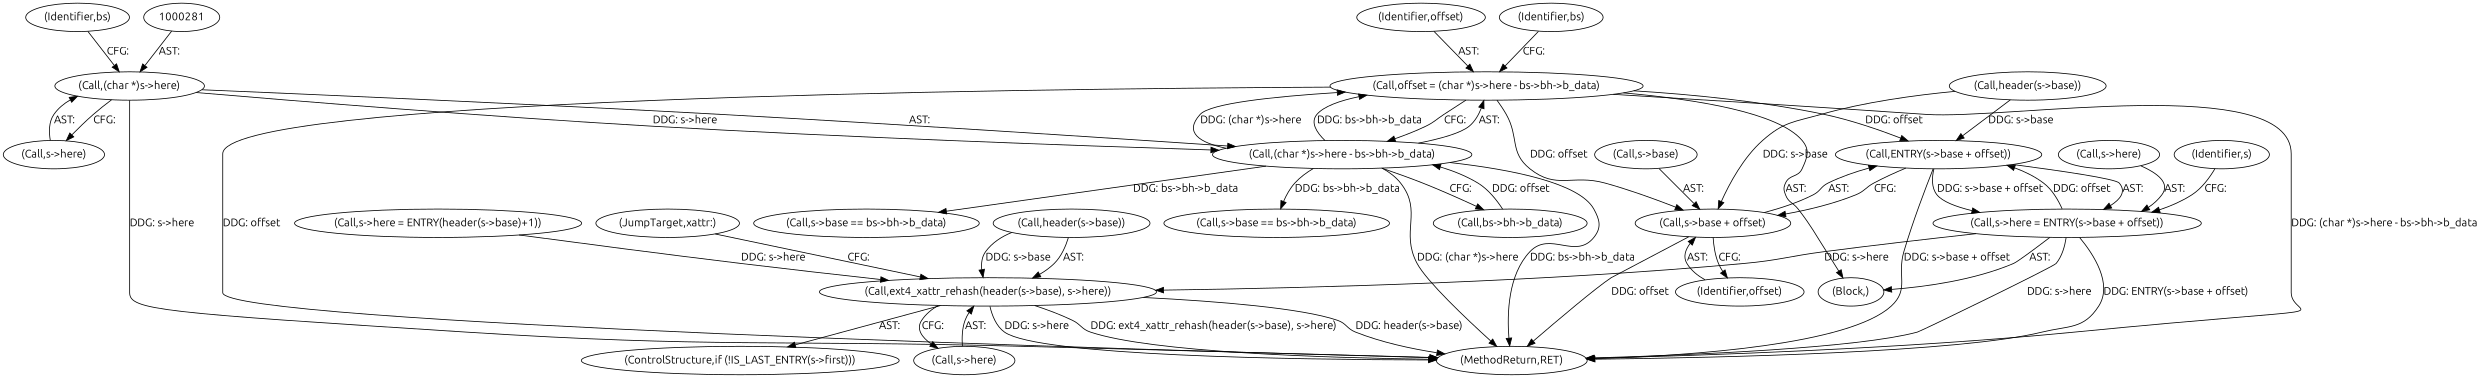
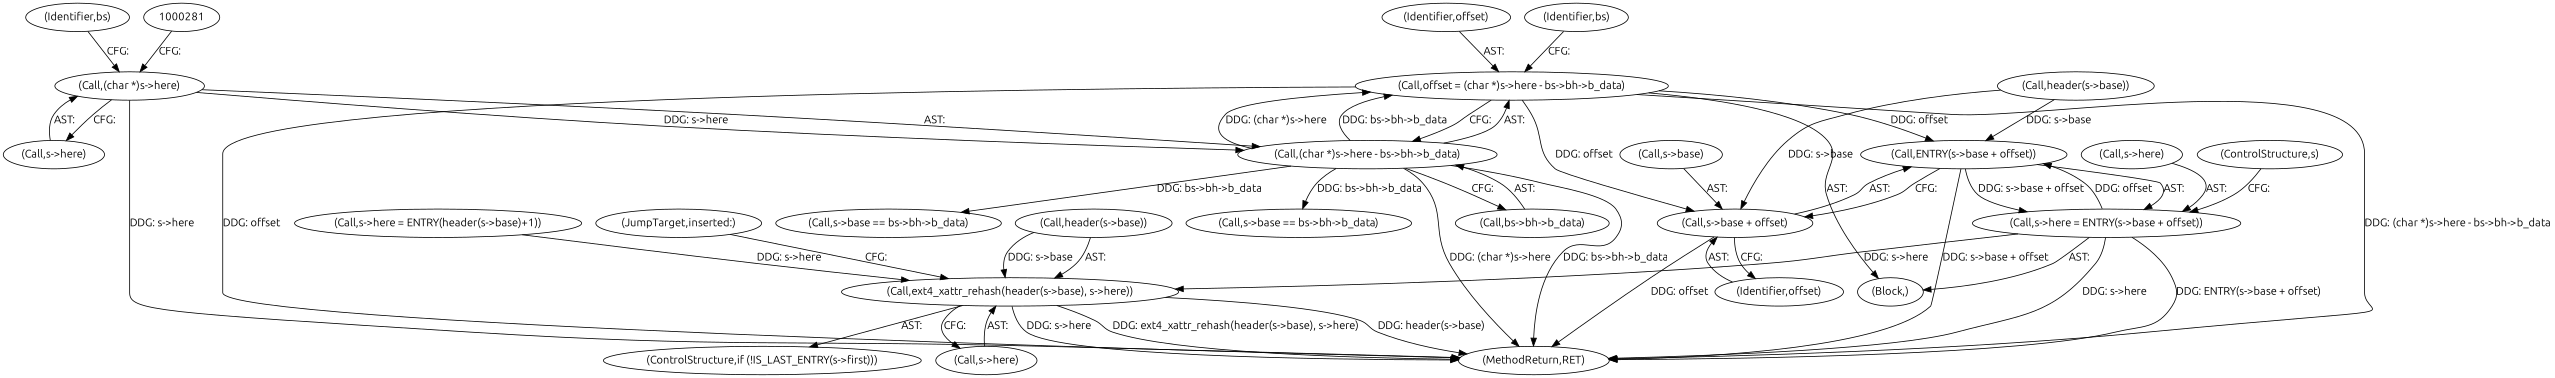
edge "1000281" -> "(Call,(char *)s->here)": label "AST: " -> "CFG: "
node "(Identifier,s)": label "(Identifier,s)" -> "(ControlStructure,s)"
edge "(Call,bs->bh->b_data)" -> "(Call,(char *)s->here - bs->bh->b_data)": label "DDG: offset" -> "AST: "
node "(JumpTarget,xattr:)": label "(JumpTarget,xattr:)" -> "(JumpTarget,inserted:)"
